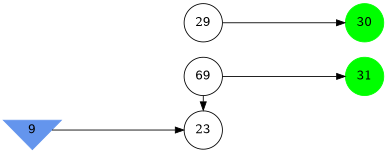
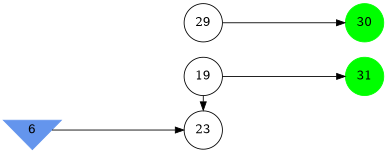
node "69": label "69" -> "19"
node "9": label "9" -> "6"
